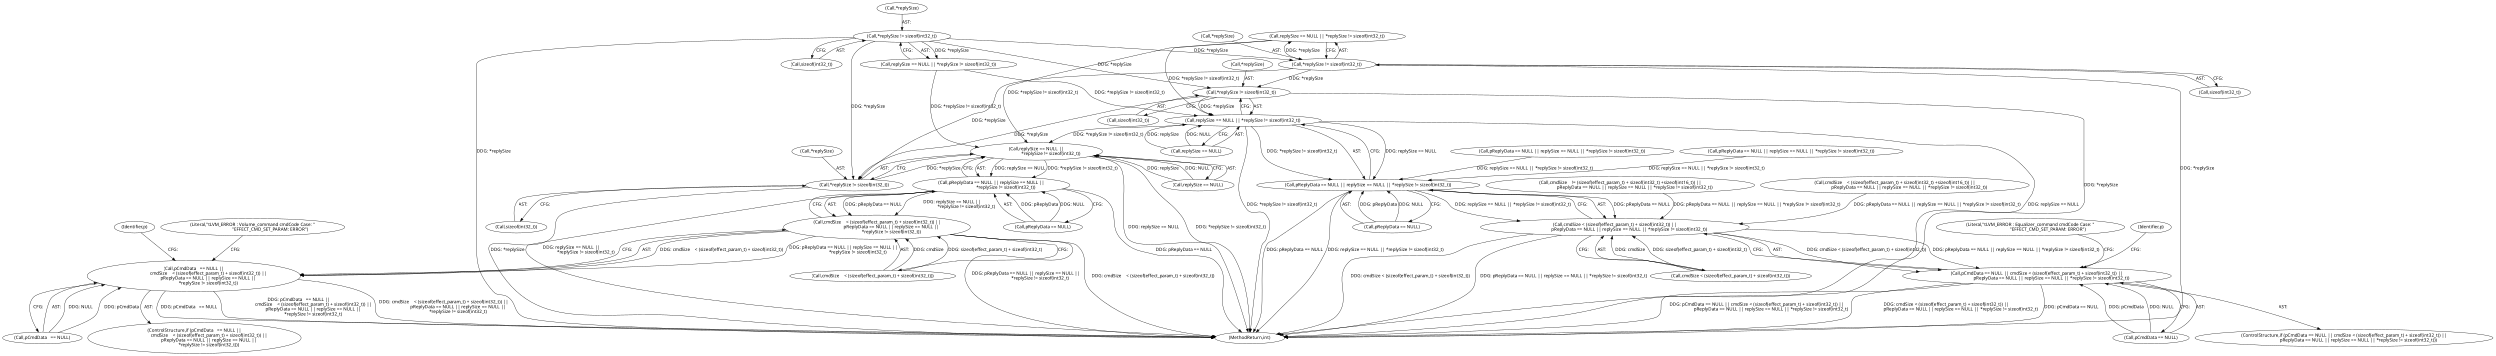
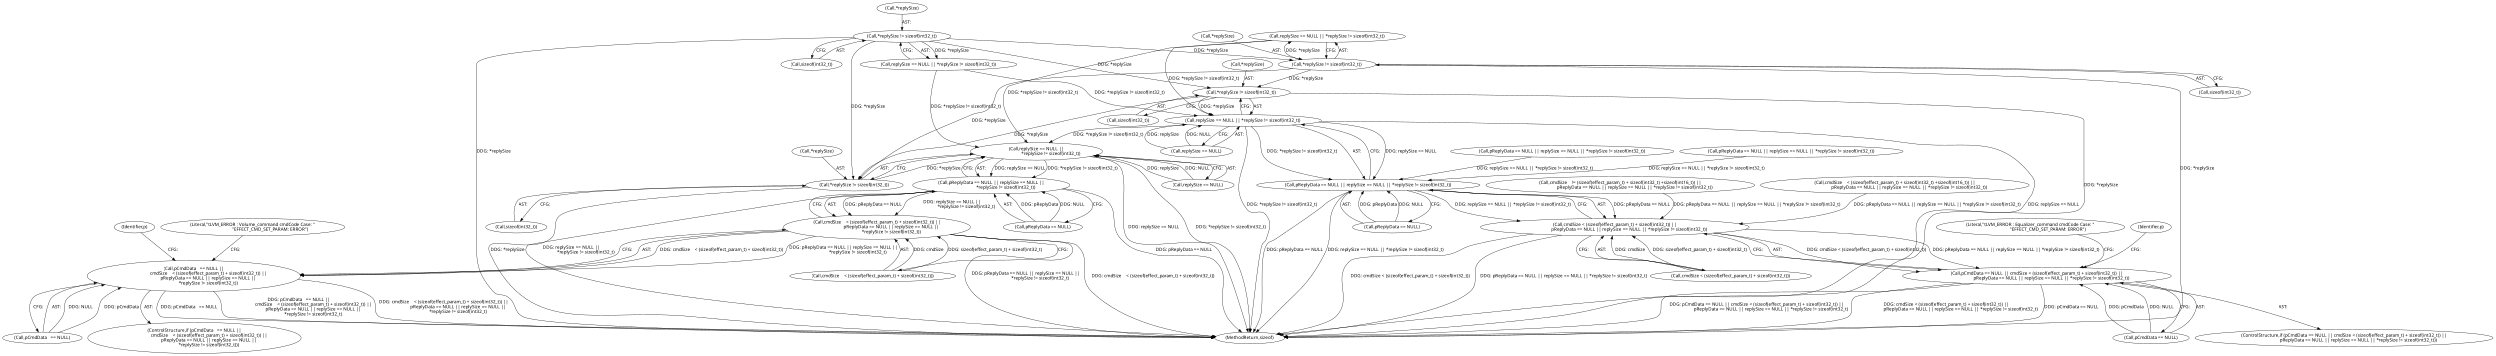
node "(MethodReturn,int)": label "(MethodReturn,int)" -> "(MethodReturn,sizeof)"
